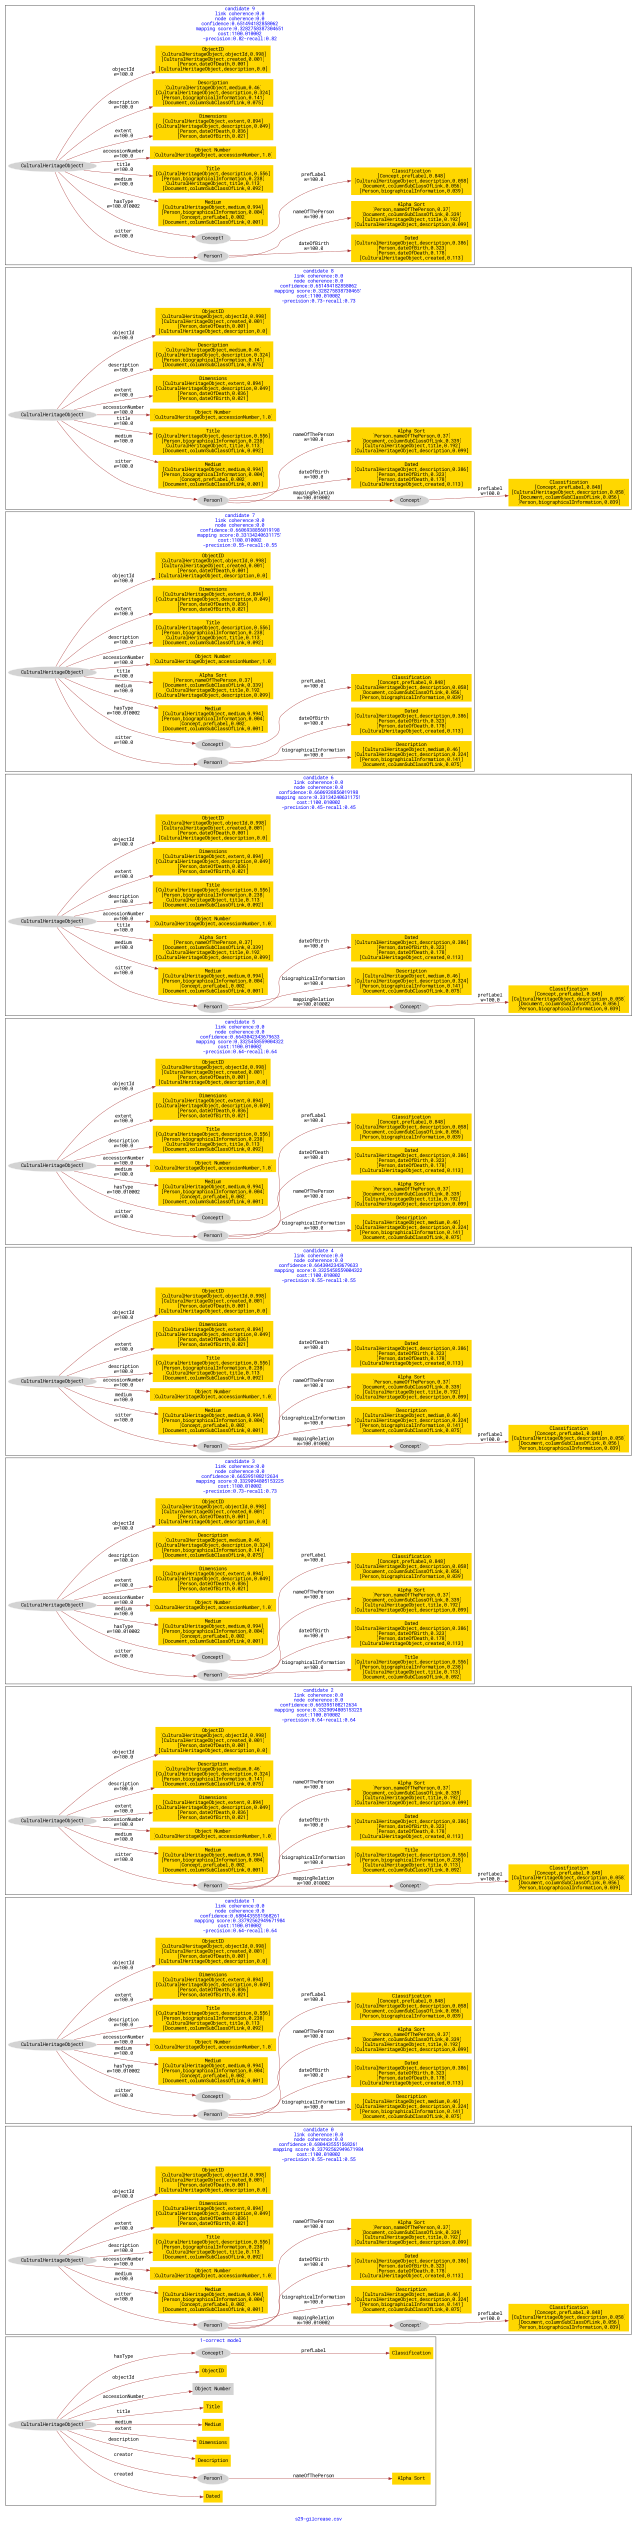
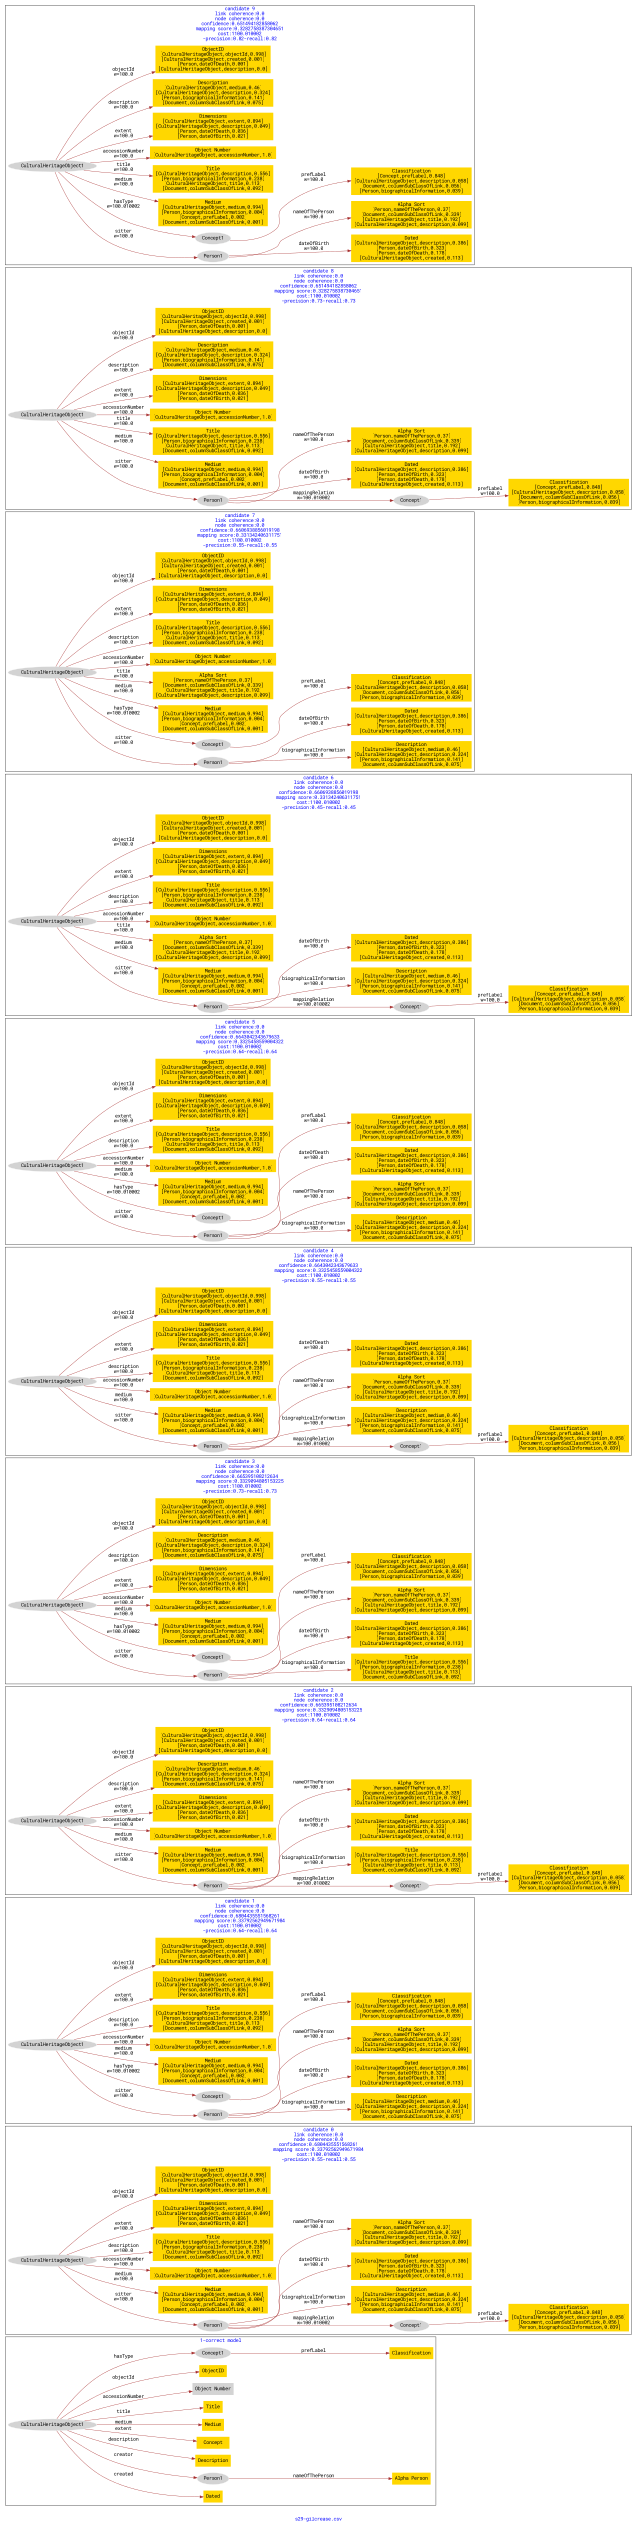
node "Dimensions": label "Dimensions" -> "Concept"
node "Alpha Sort": label "Alpha Sort" -> "Alpha Person"
